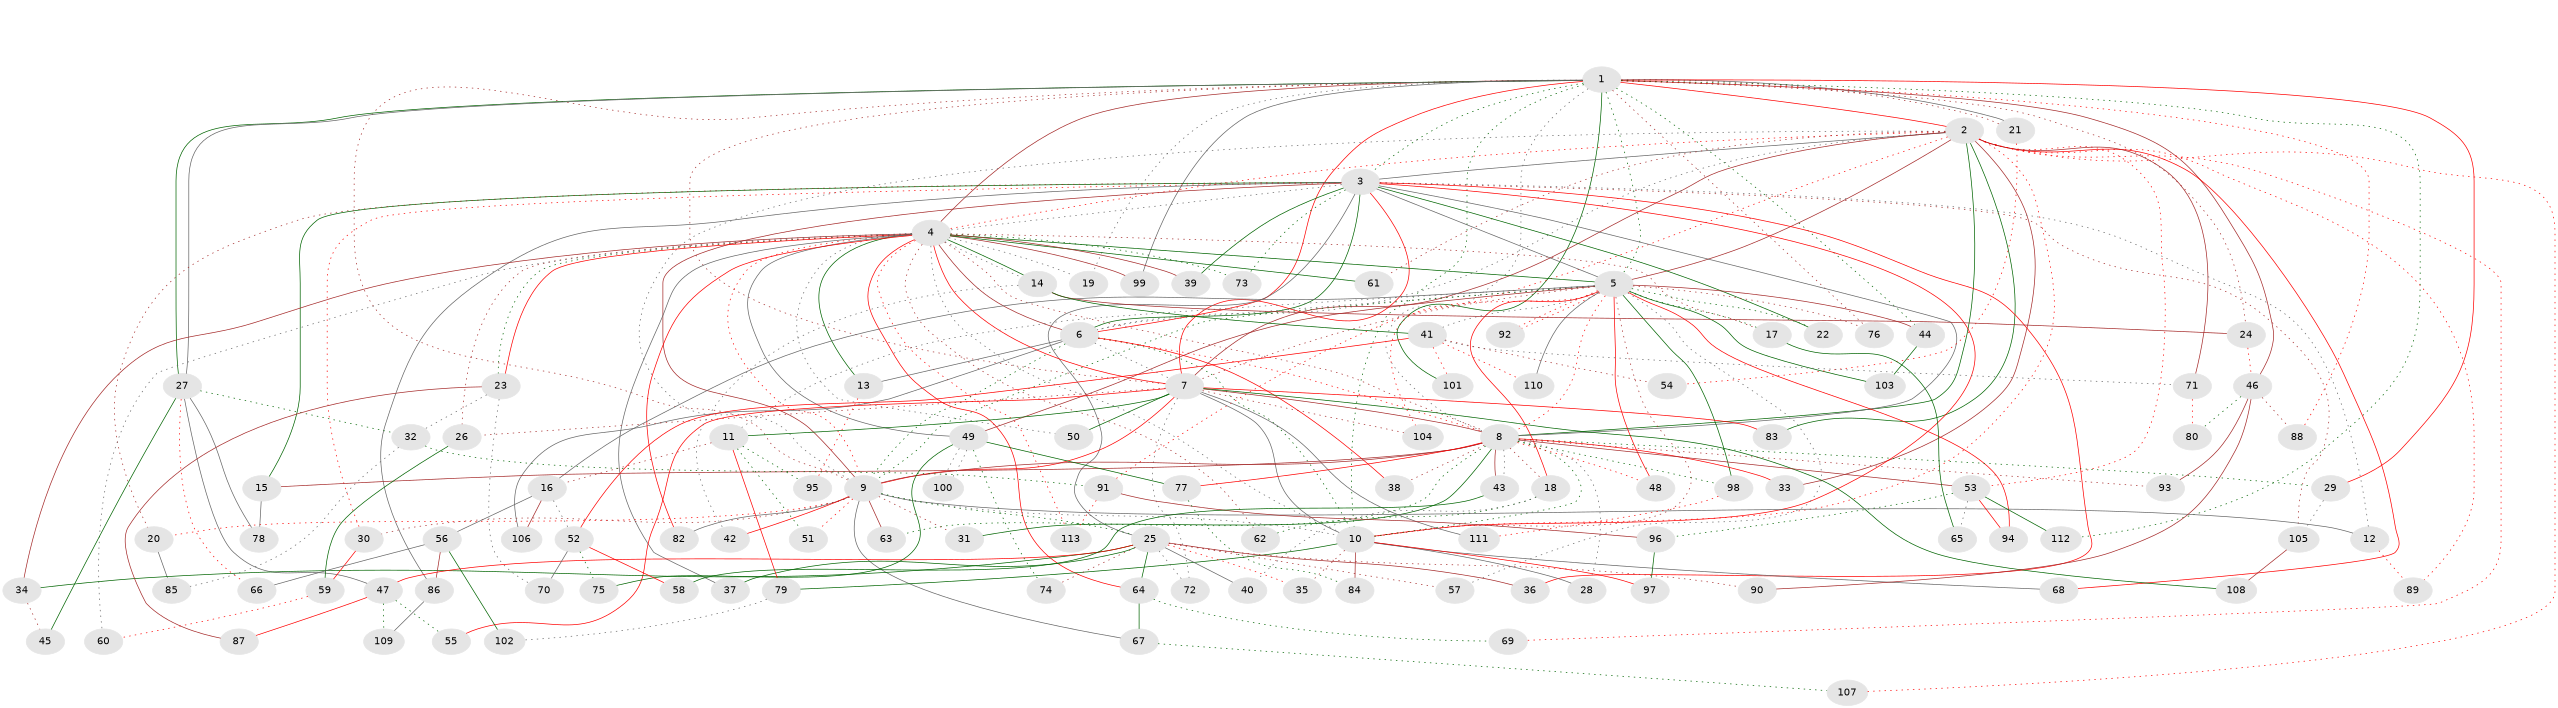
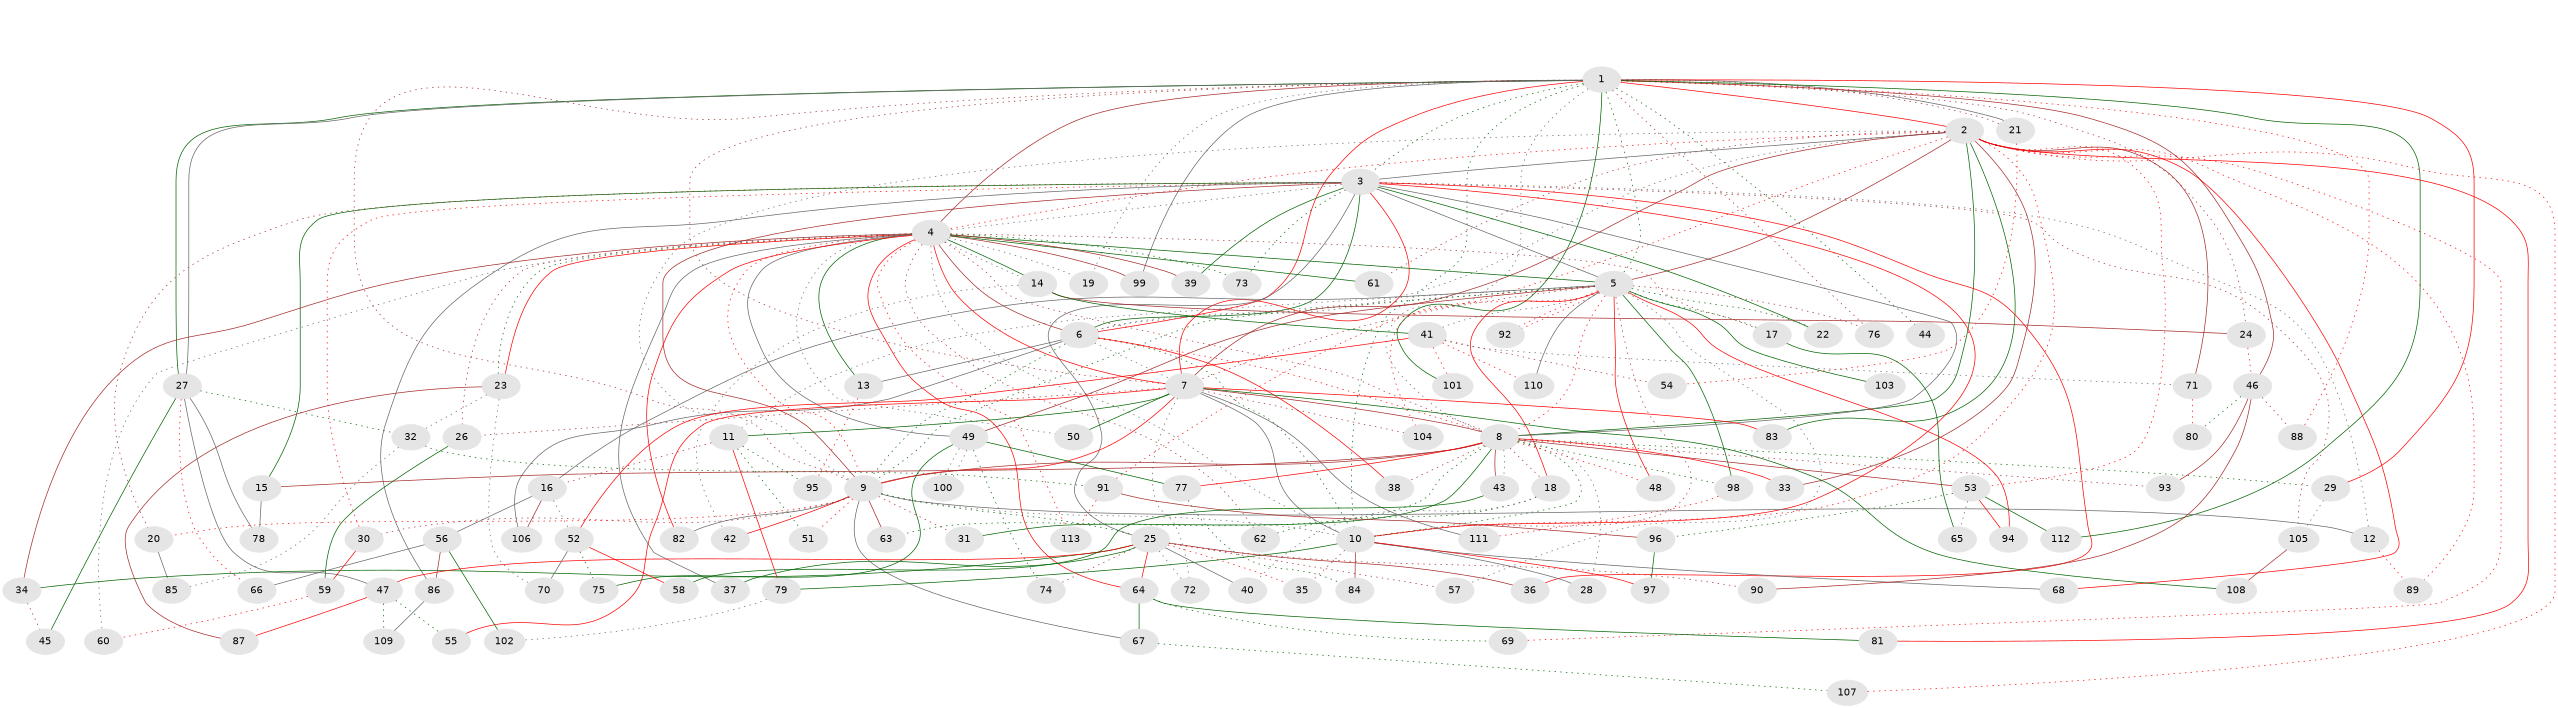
edge "1" -- "112": style dotted -> solid
edge "5" -- "44": removed
edge "44" -- "103": removed
edge "25" -- "64": color darkgreen -> red
node "81": added
